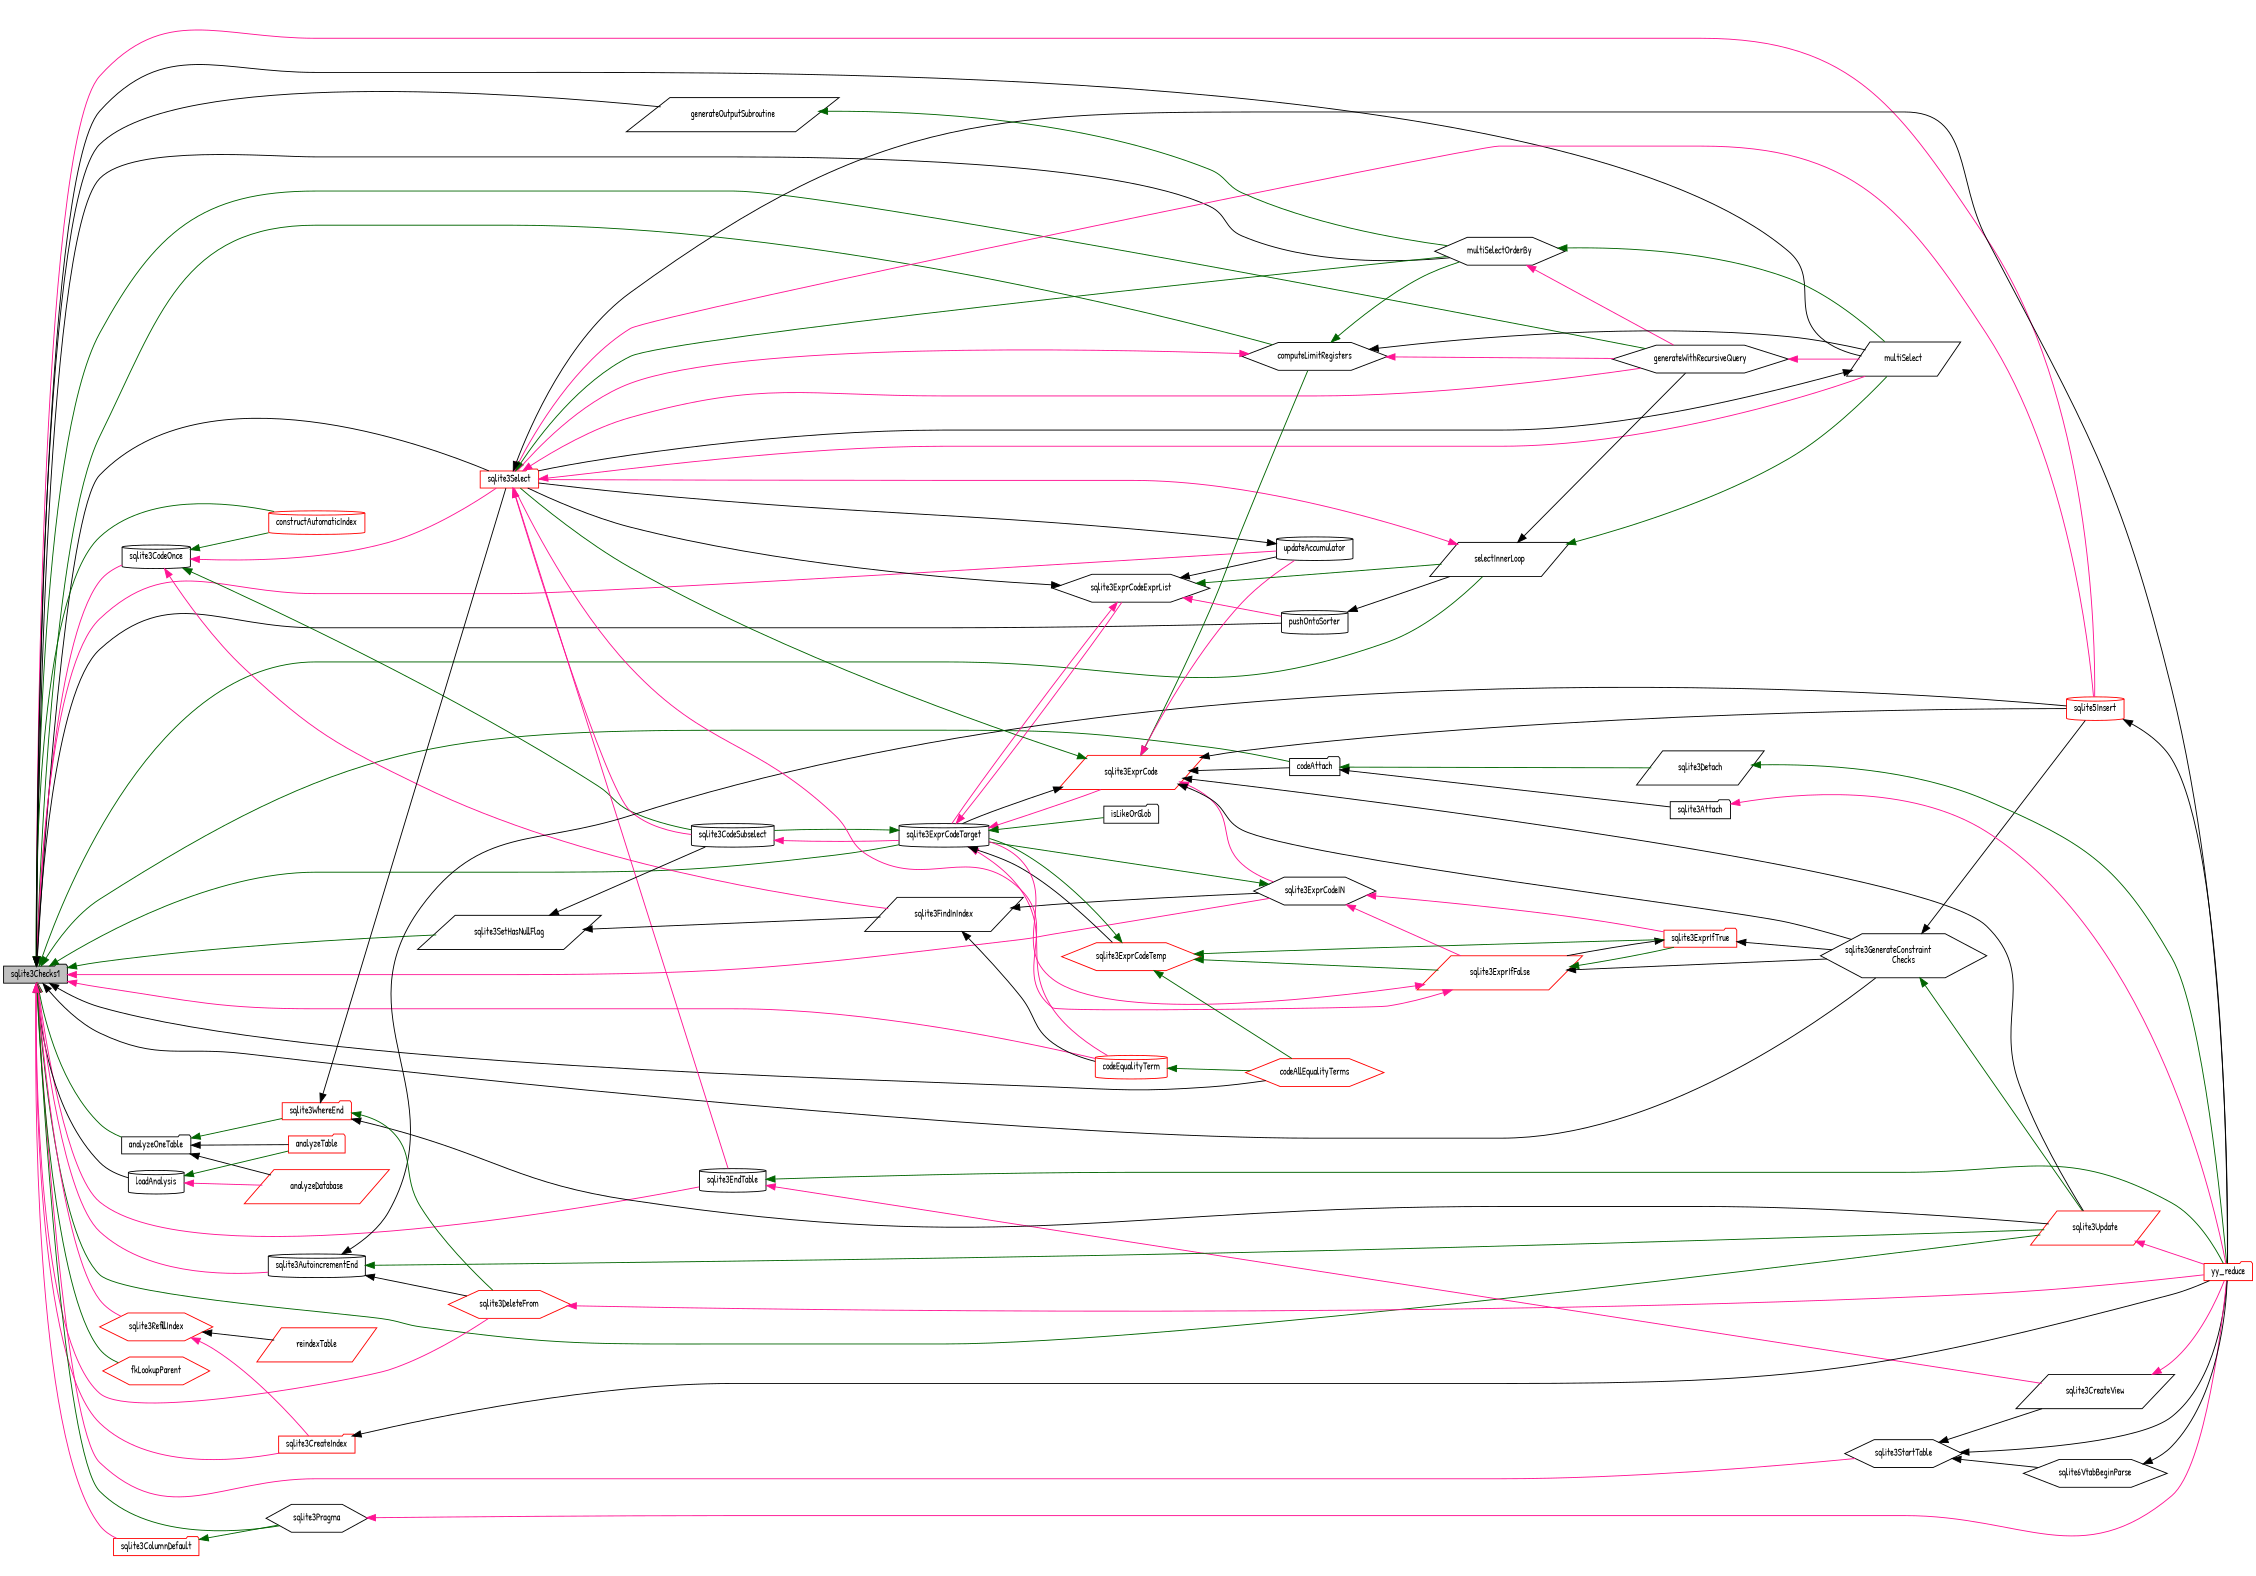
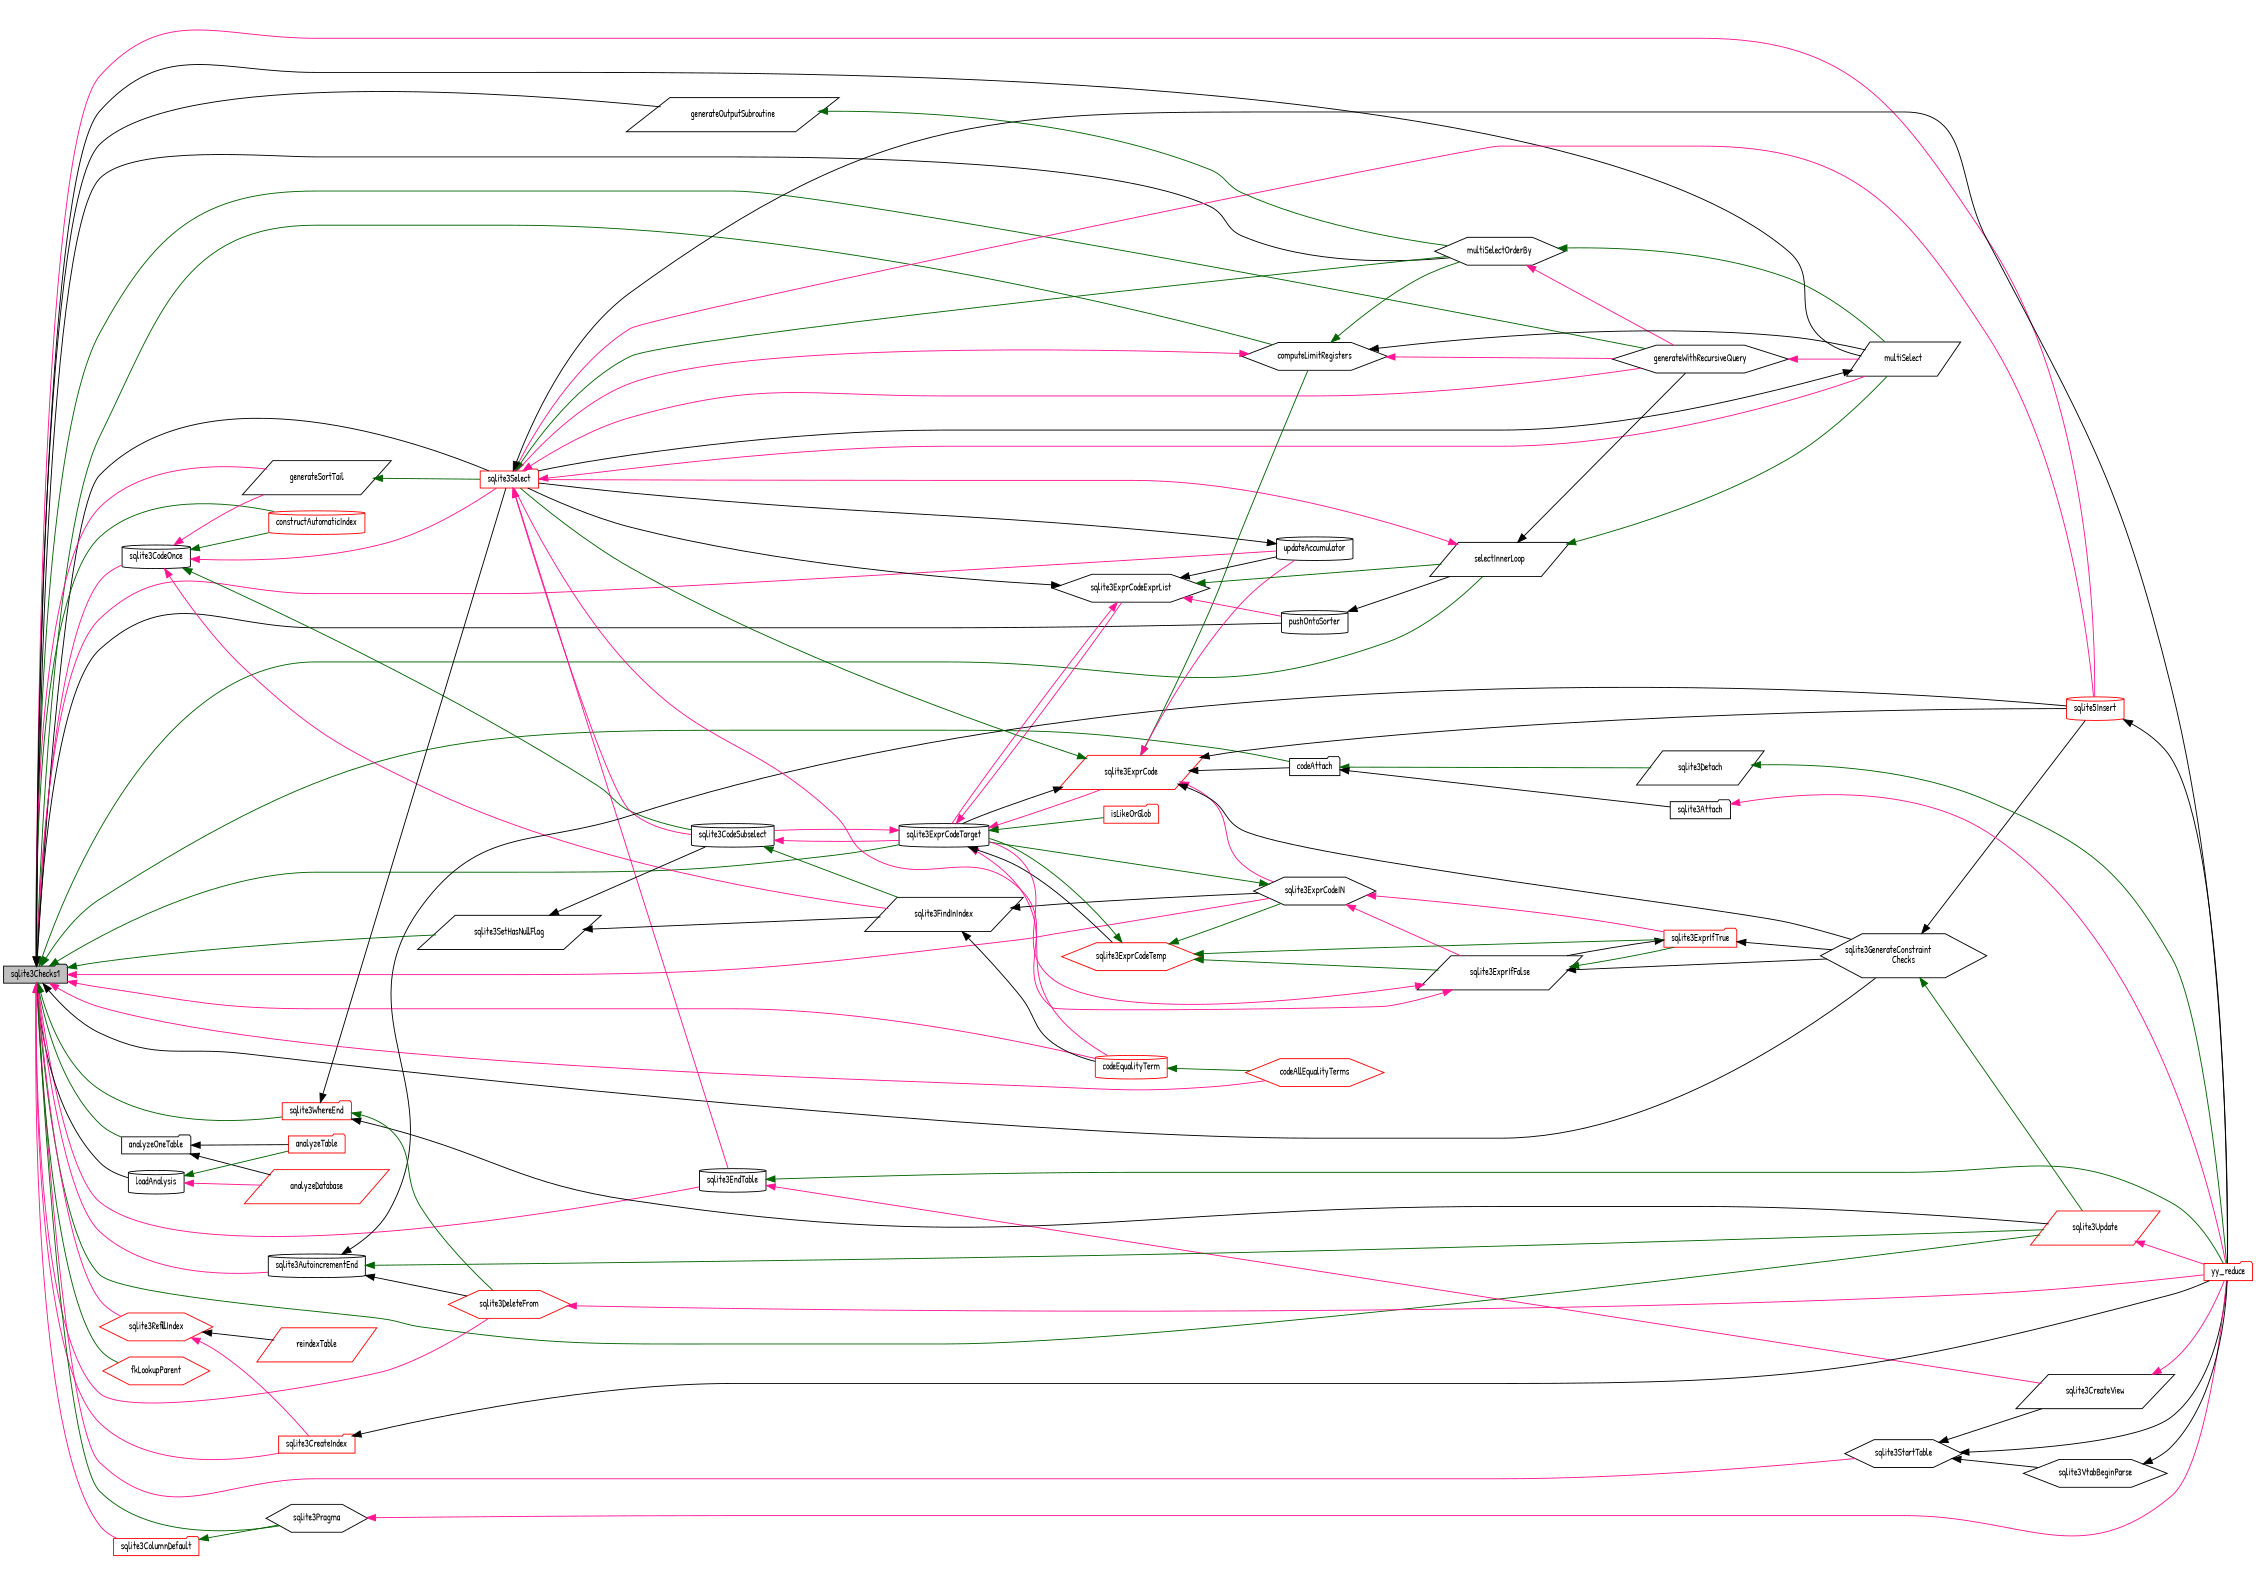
node "generateSortTail": added
node "isLikeOrGlob": color black -> red
edge "sqlite3CodeSubselect" -> "sqlite3ExprCodeTarget": color darkgreen -> deeppink
edge "sqlite3Update" -> "sqlite3ExprCode": removed
edge "sqlite3FindInIndex" -> "sqlite3CodeSubselect": added
node "sqlite3ExprIfFalse": color red -> black
edge "codeAllEqualityTerms" -> "sqlite3ExprCodeTemp": now "sqlite3ExprCodeIN" -> "sqlite3ExprCodeTemp"
edge "codeAllEqualityTerms" -> "sqlite3Checks1": color black -> deeppink
edge "sqlite3WhereEnd" -> "analyzeOneTable": now "sqlite3WhereEnd" -> "sqlite3Checks1"
node "sqlite6VtabBeginParse": label "sqlite6VtabBeginParse" -> "sqlite3VtabBeginParse"
